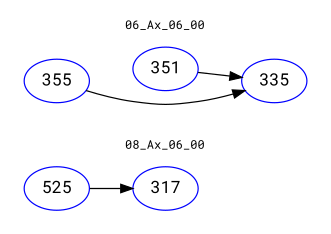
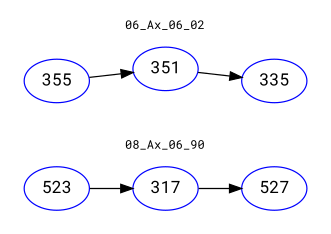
cluster "06_Ax_06_00": label "06_Ax_06_00" -> "06_Ax_06_02"
edge "355" -> "335": now "355" -> "351"
cluster "08_Ax_06_00": label "08_Ax_06_00" -> "08_Ax_06_90"
node "525": label "525" -> "523"
node "527": added
